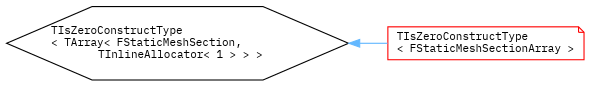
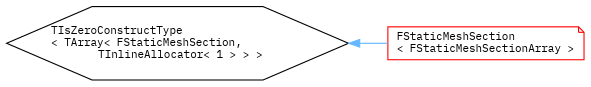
node "TIsZeroConstructType < FStaticMeshSectionArray >": label "TIsZeroConstructType < FStaticMeshSectionArray >" -> "FStaticMeshSection < FStaticMeshSectionArray >"
